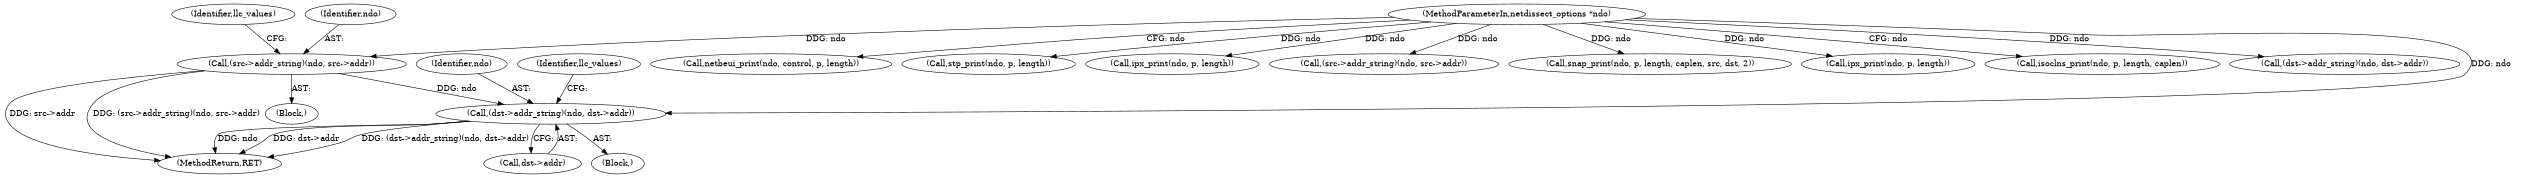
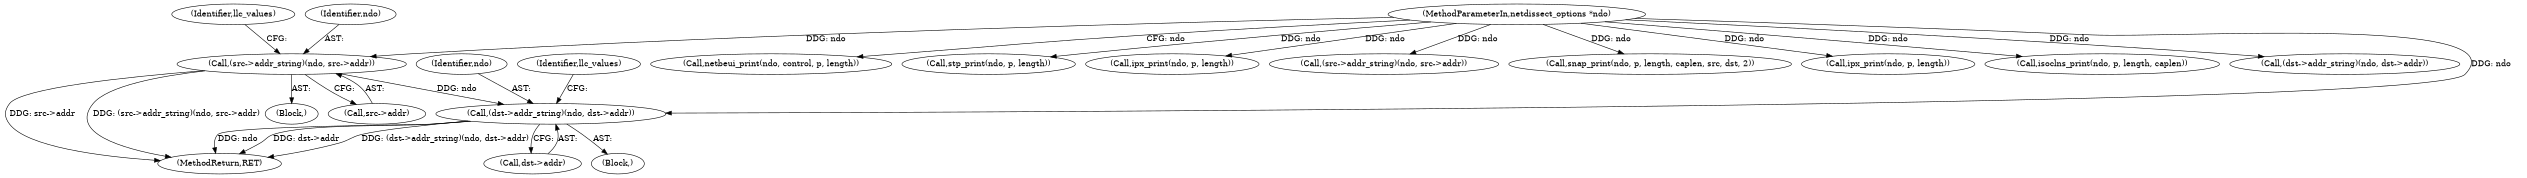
edge "(MethodParameterIn,netdissect_options *ndo)" -> "(Call,isoclns_print(ndo, p, length, caplen))": label "CFG: ndo" -> "DDG: ndo"
node "(Call,src->addr)": added
